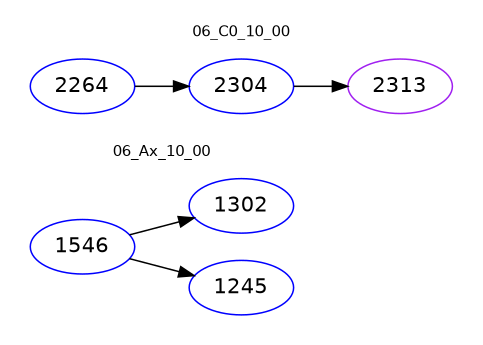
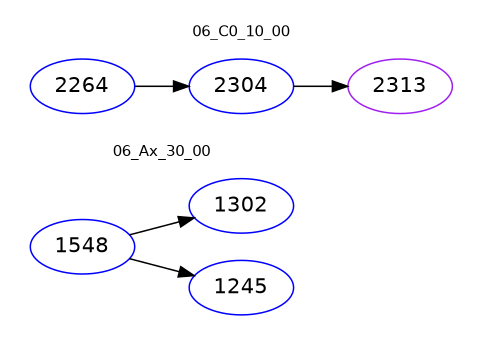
cluster "06_Ax_10_00": label "06_Ax_10_00" -> "06_Ax_30_00"
node "1546": label "1546" -> "1548"
